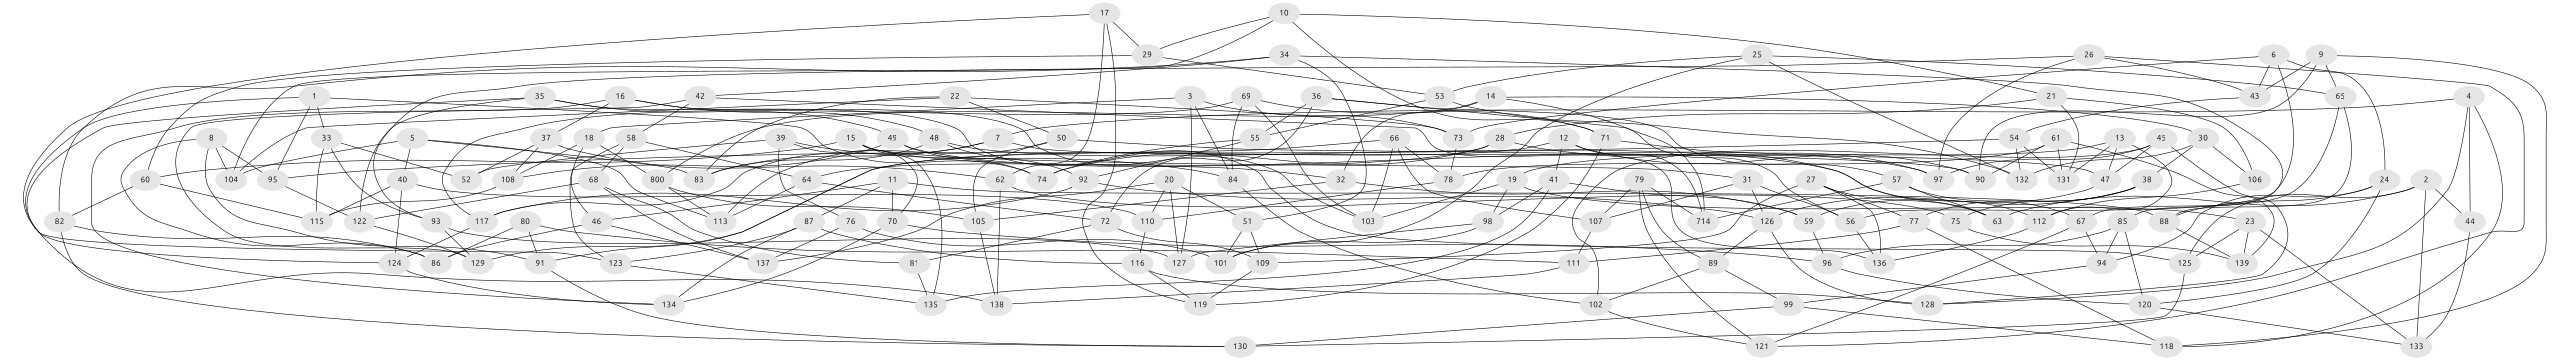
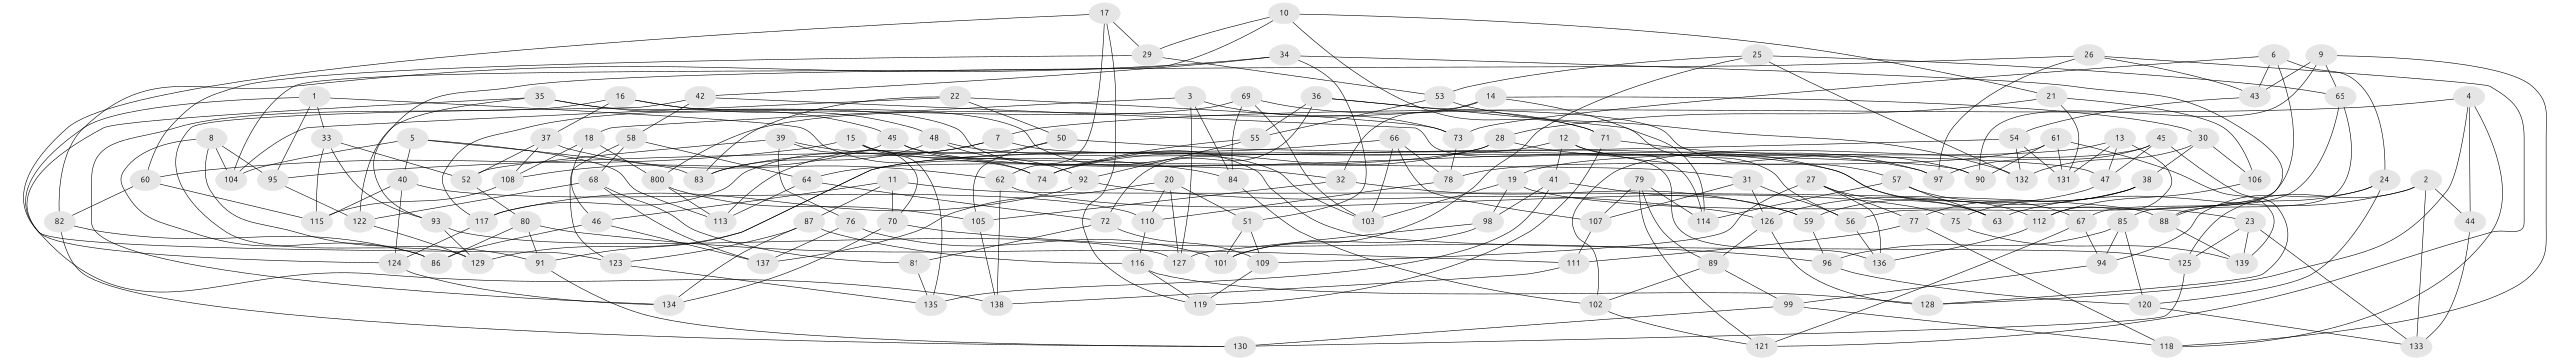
edge "52" -- "80": added
node "714": label "714" -> "114"
